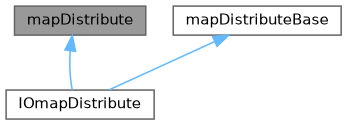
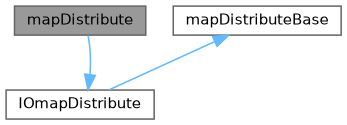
edge "IOmapDistribute" -> "mapDistribute": reversed
